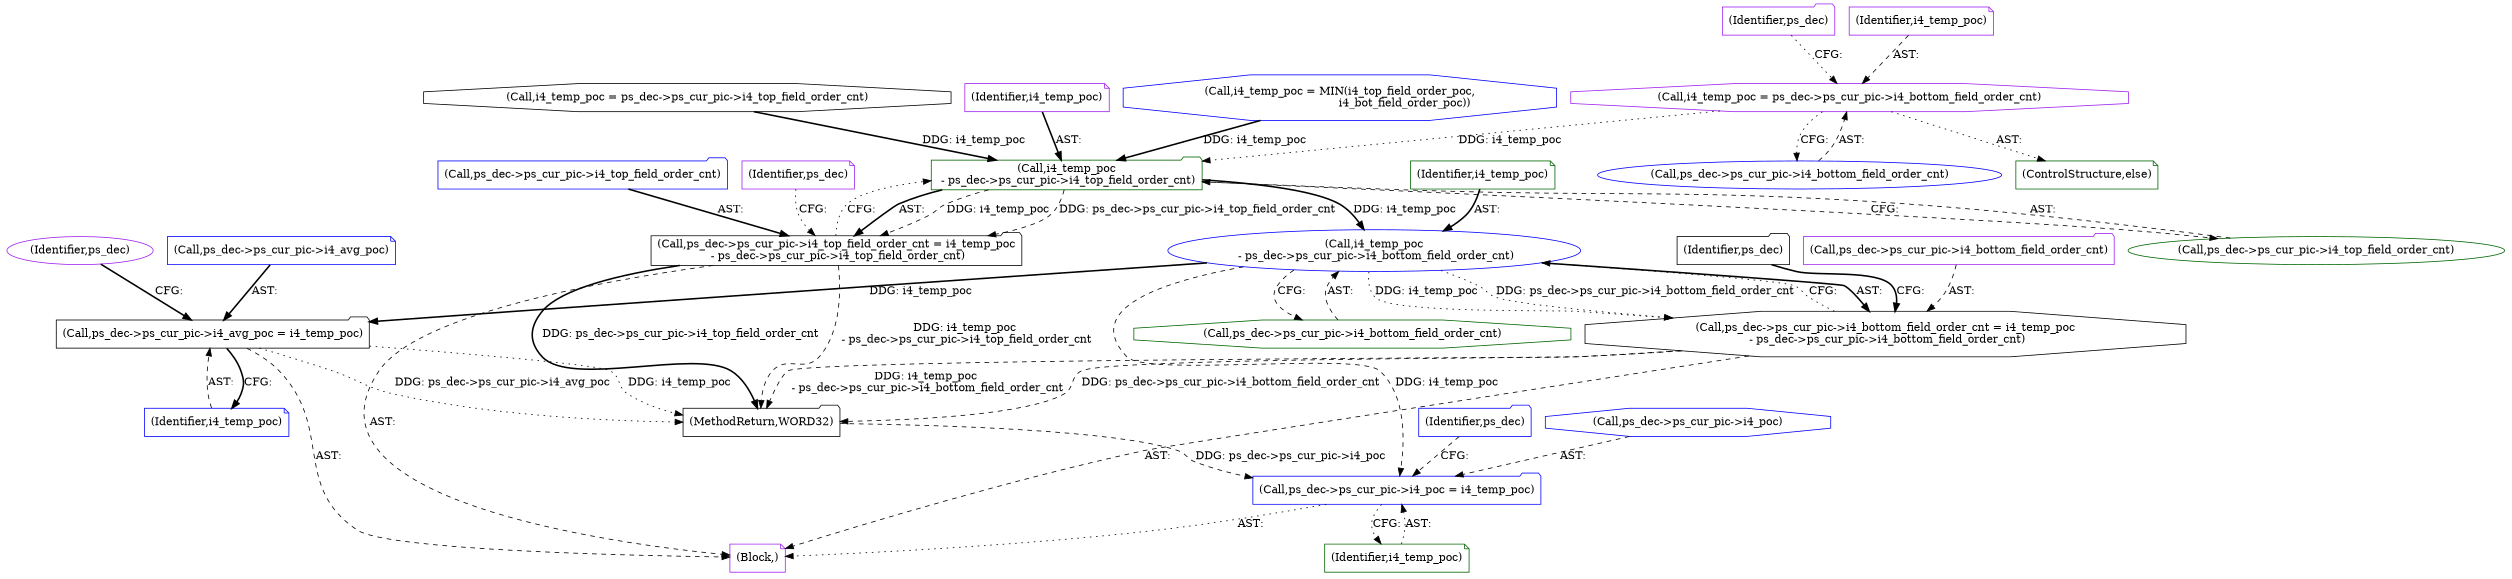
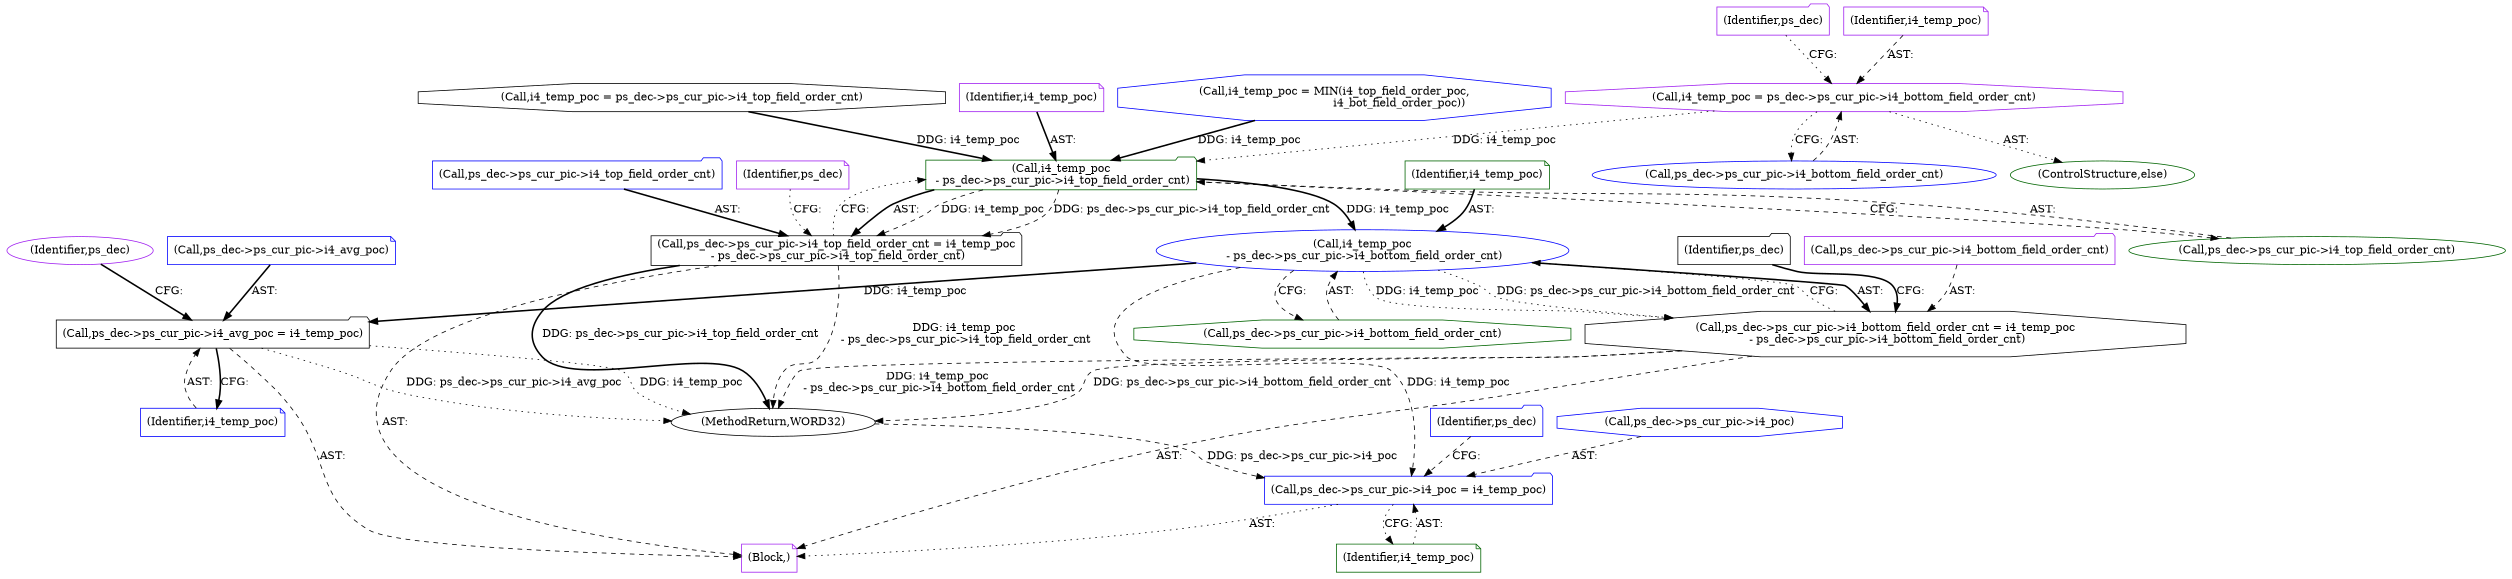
node "(ControlStructure,else)": shape note -> ellipse
node "(MethodReturn,WORD32)": shape folder -> ellipse
